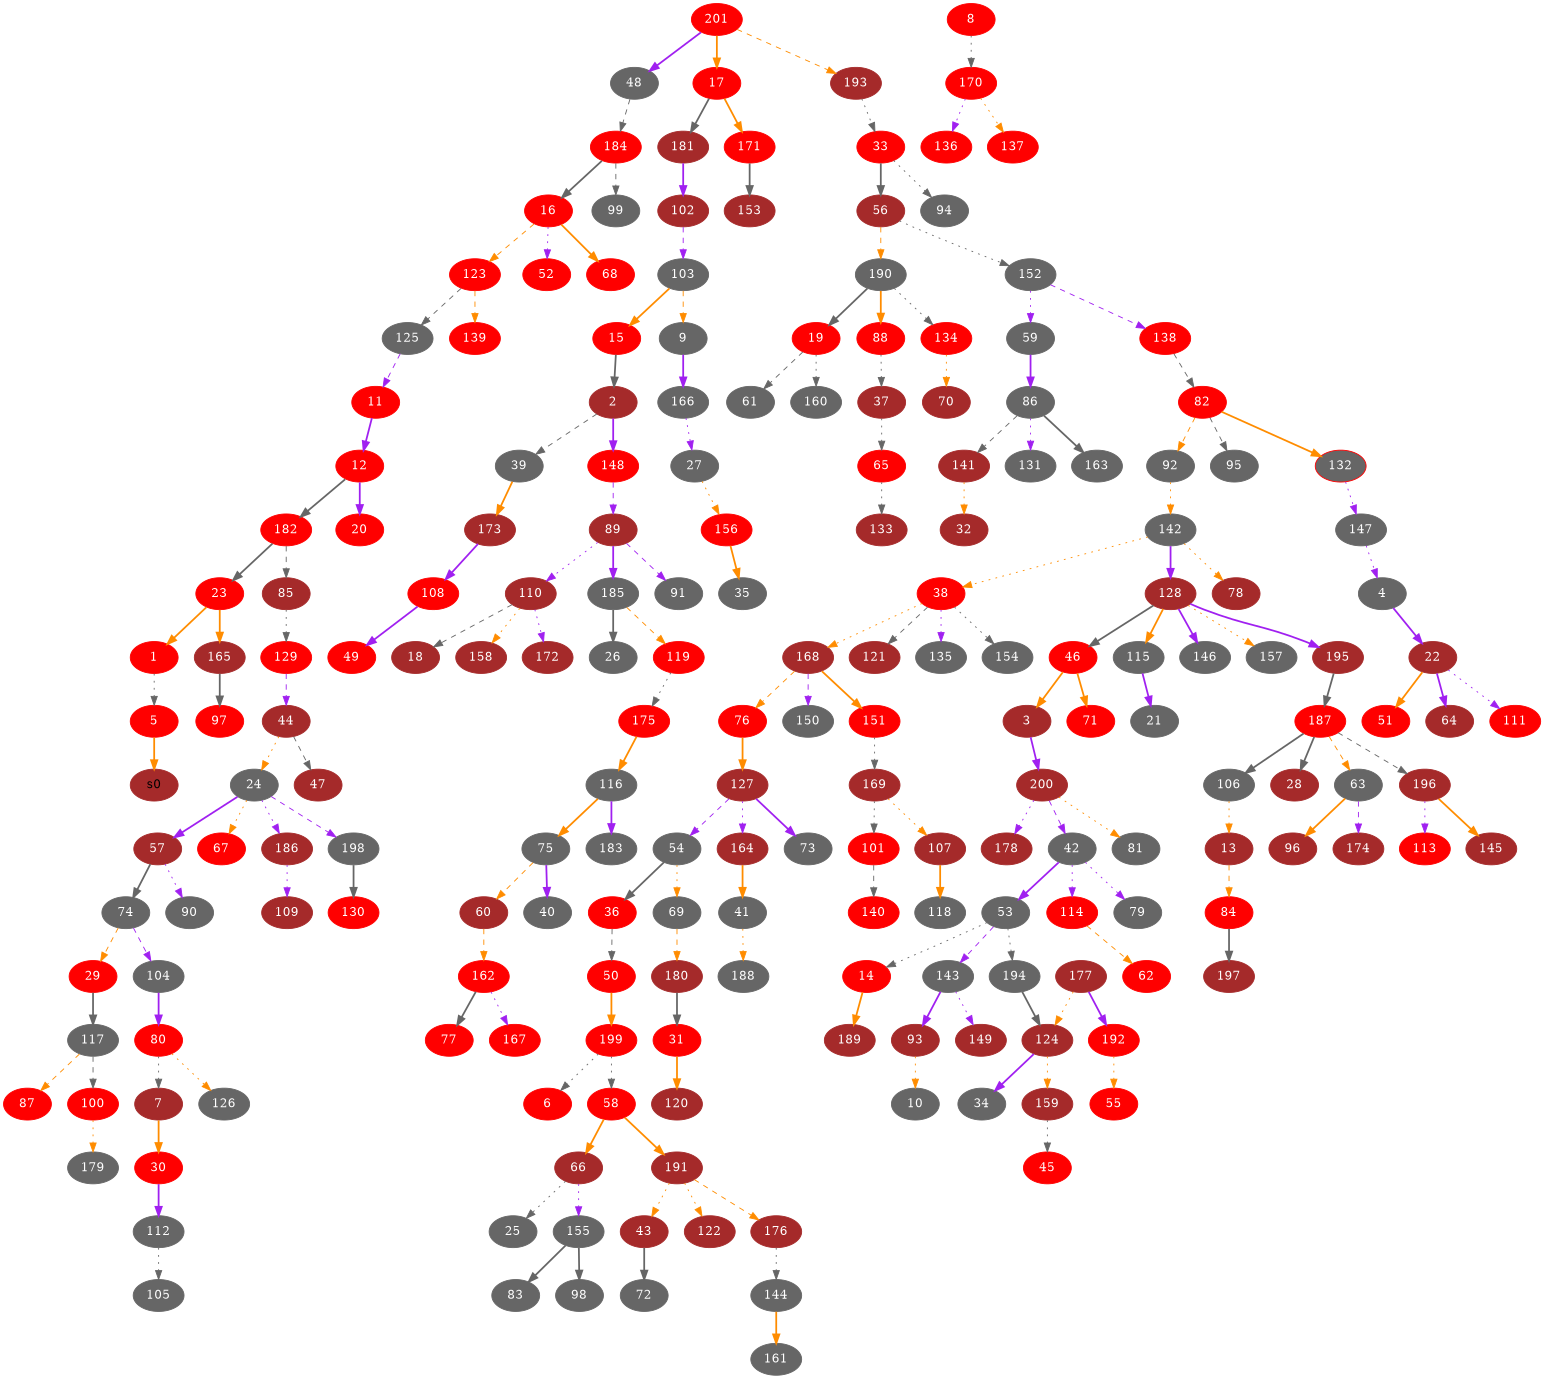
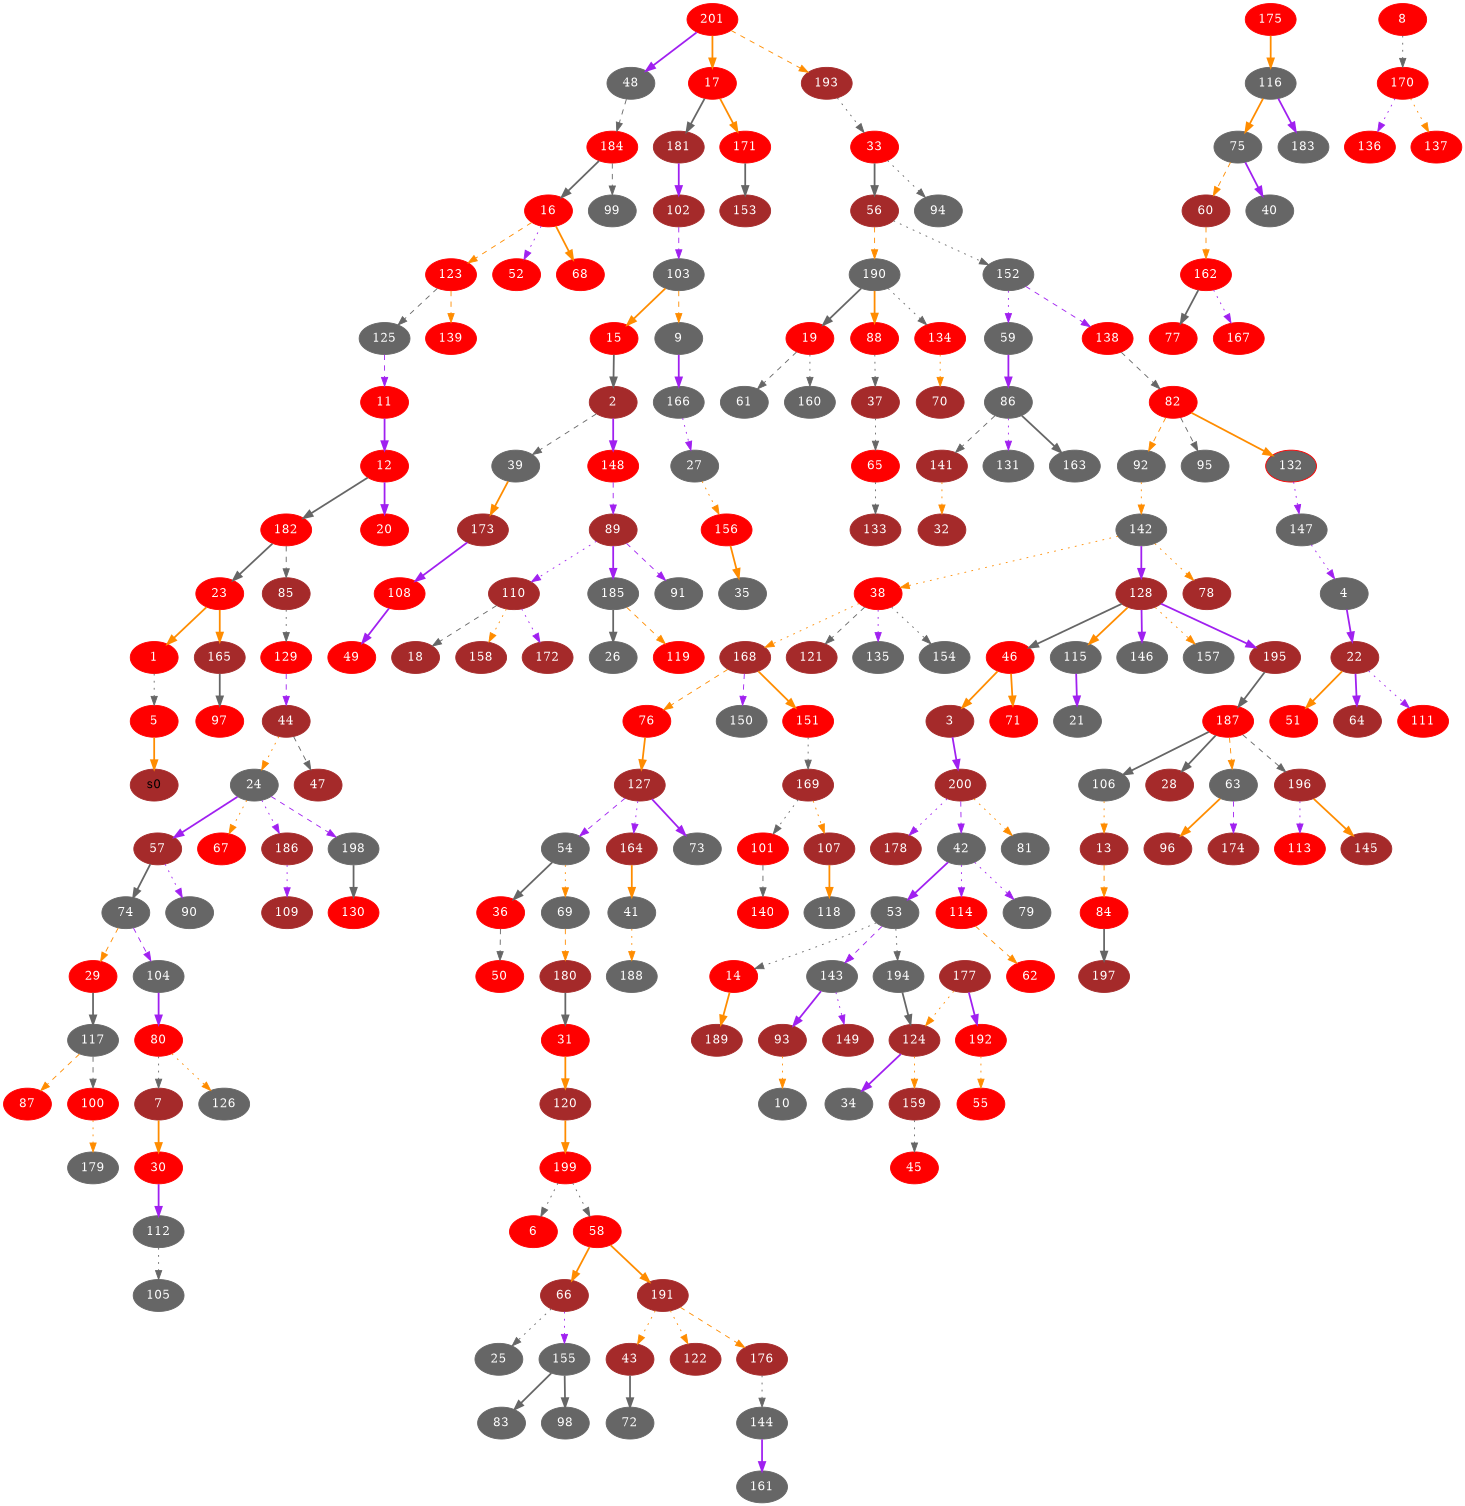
edge "119" -> "175": removed
edge "50" -> "199": now "120" -> "199"
edge "144" -> "161": color darkorange -> purple
